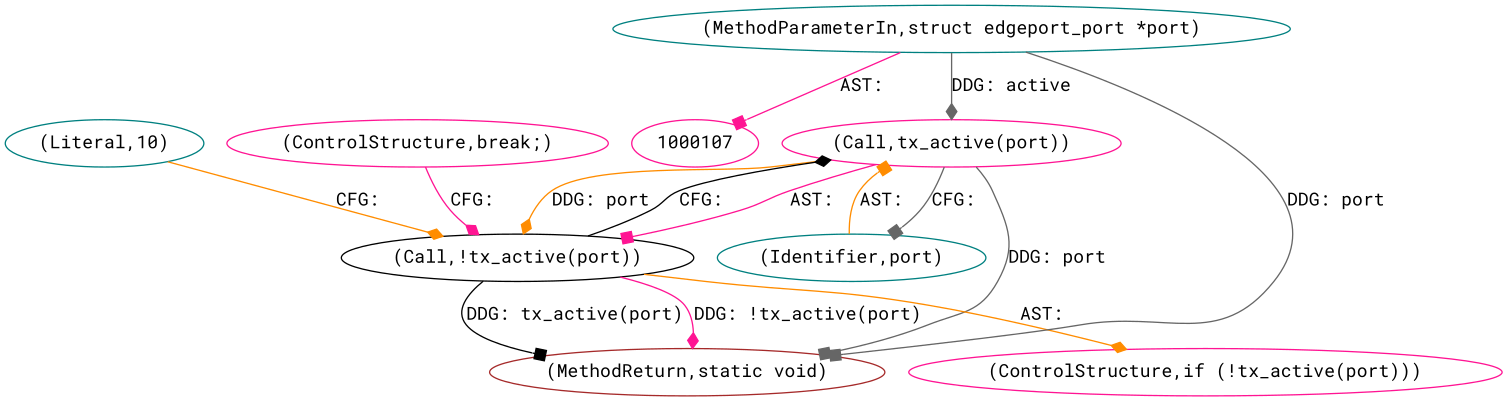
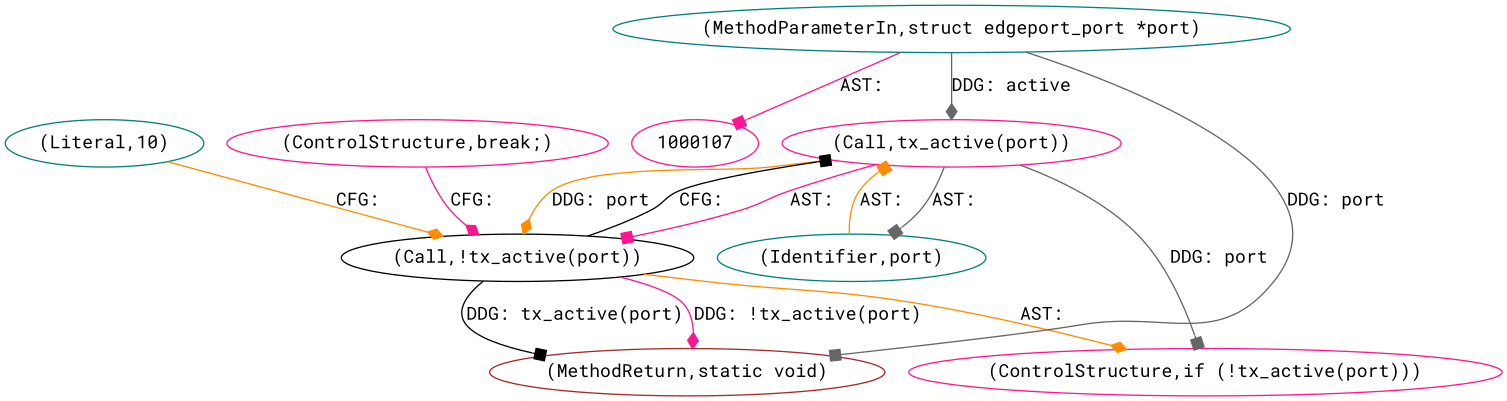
edge "(Call,!tx_active(port))" -> "(Call,tx_active(port))": arrowhead diamond -> box
edge "(Call,tx_active(port))" -> "(Identifier,port)": label "CFG: " -> "AST: "
edge "(Call,tx_active(port))" -> "(MethodReturn,static void)": now "(Call,tx_active(port))" -> "(ControlStructure,if (!tx_active(port)))"
